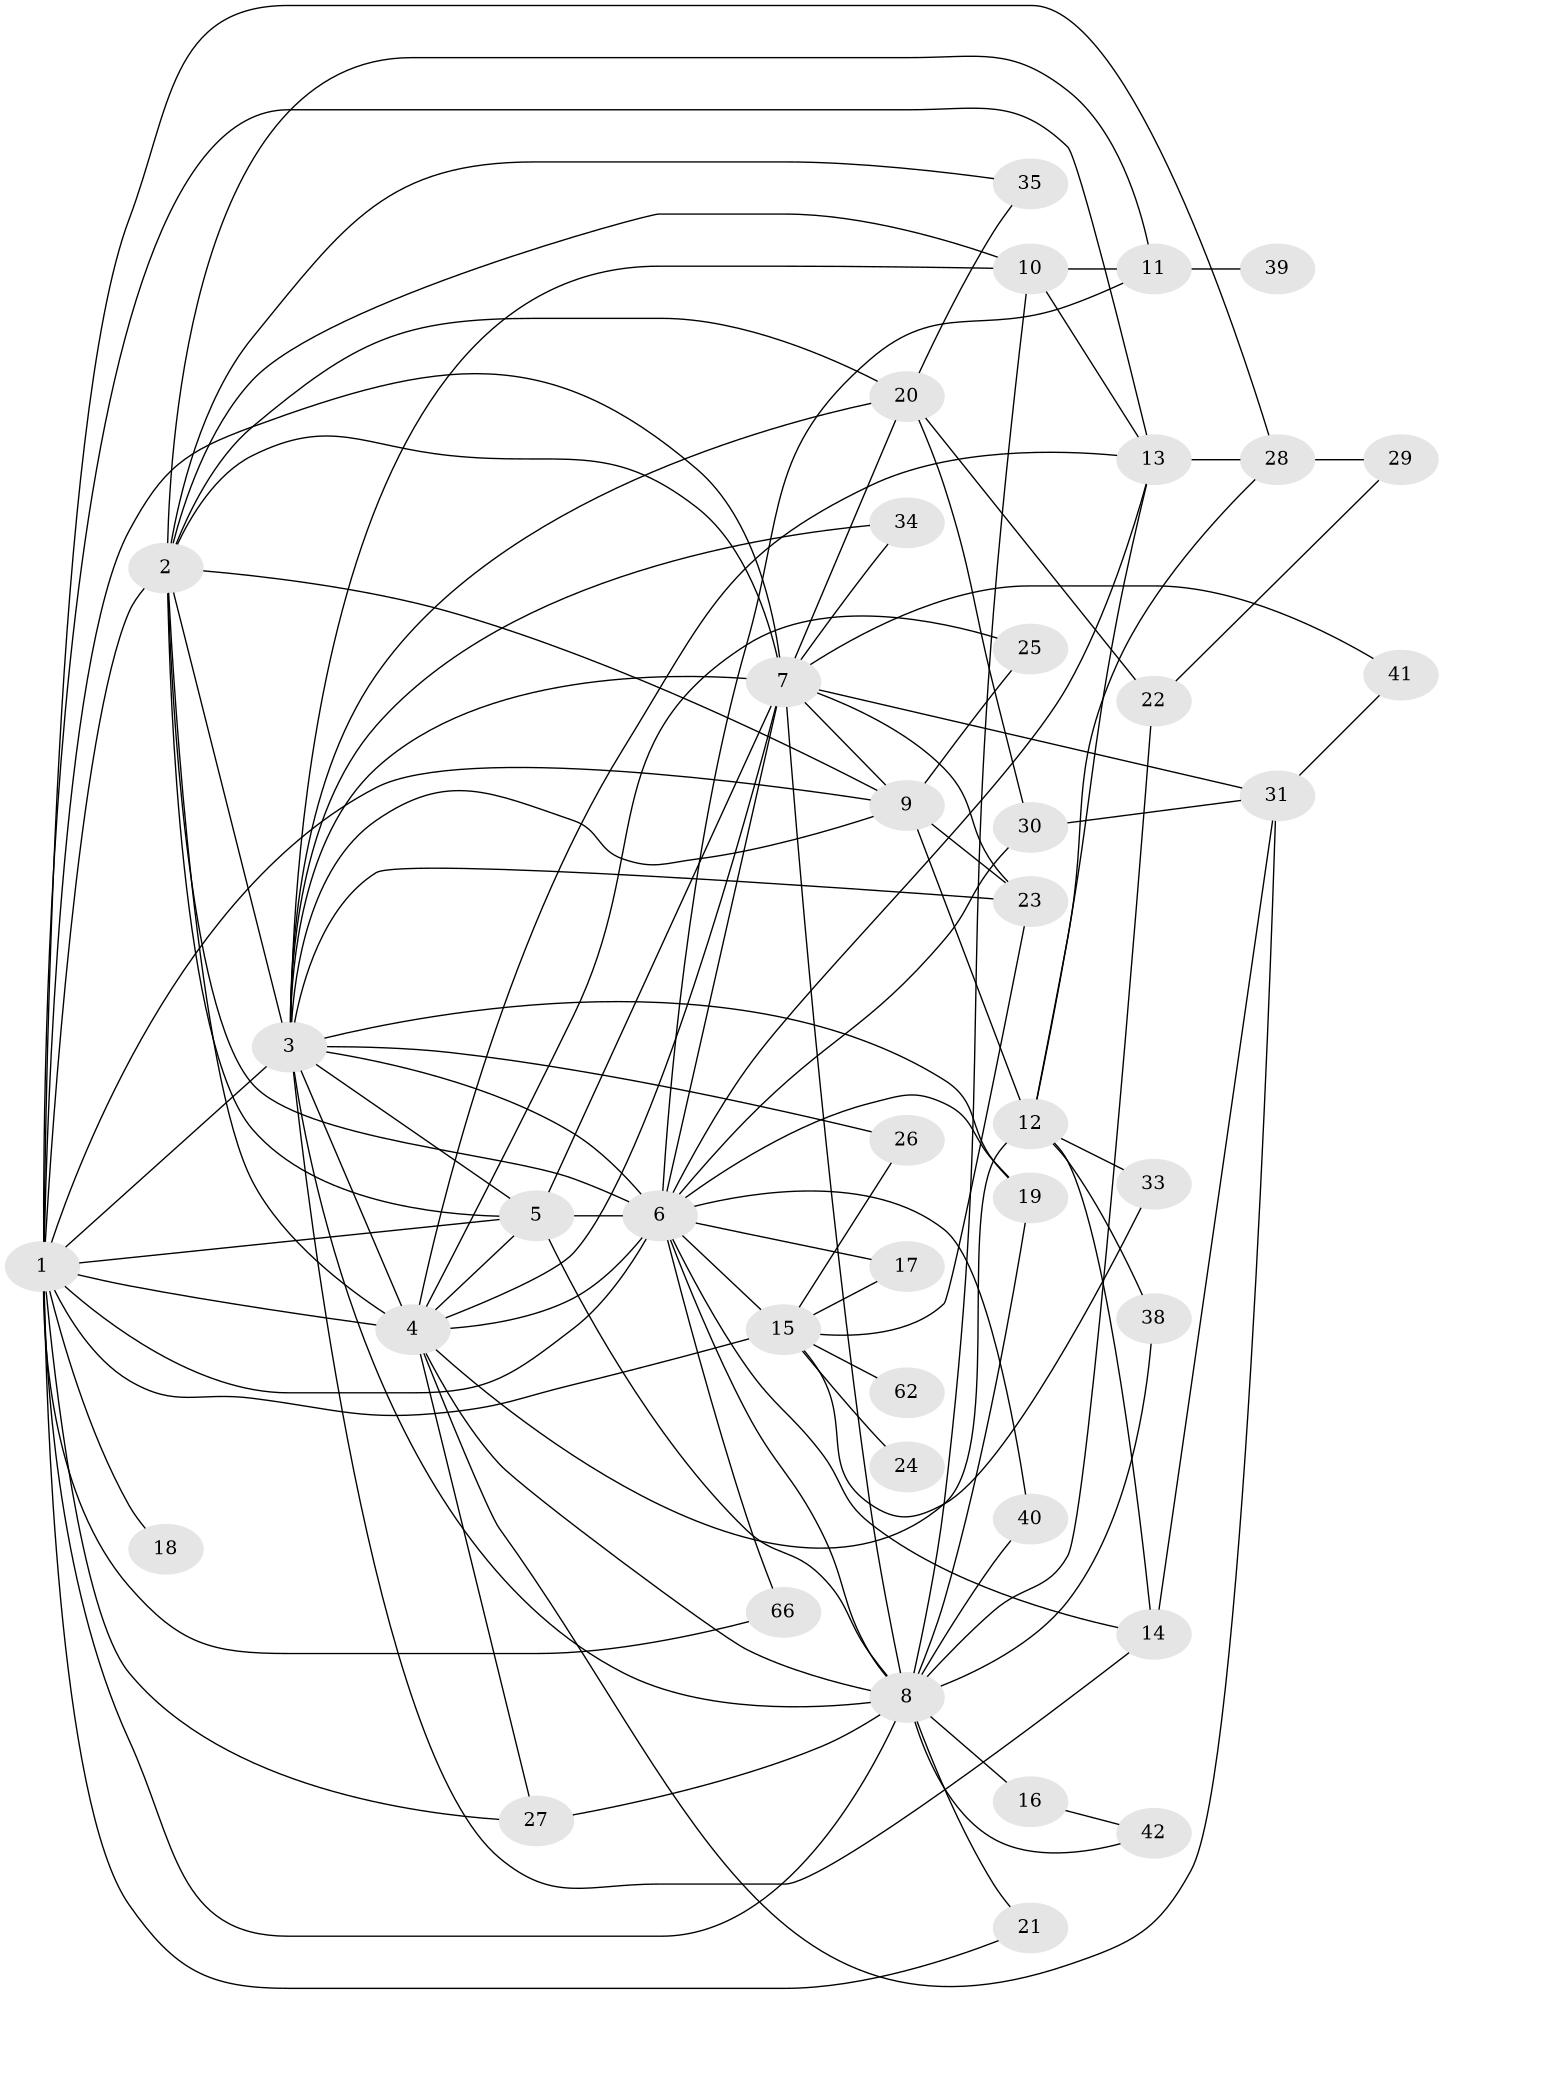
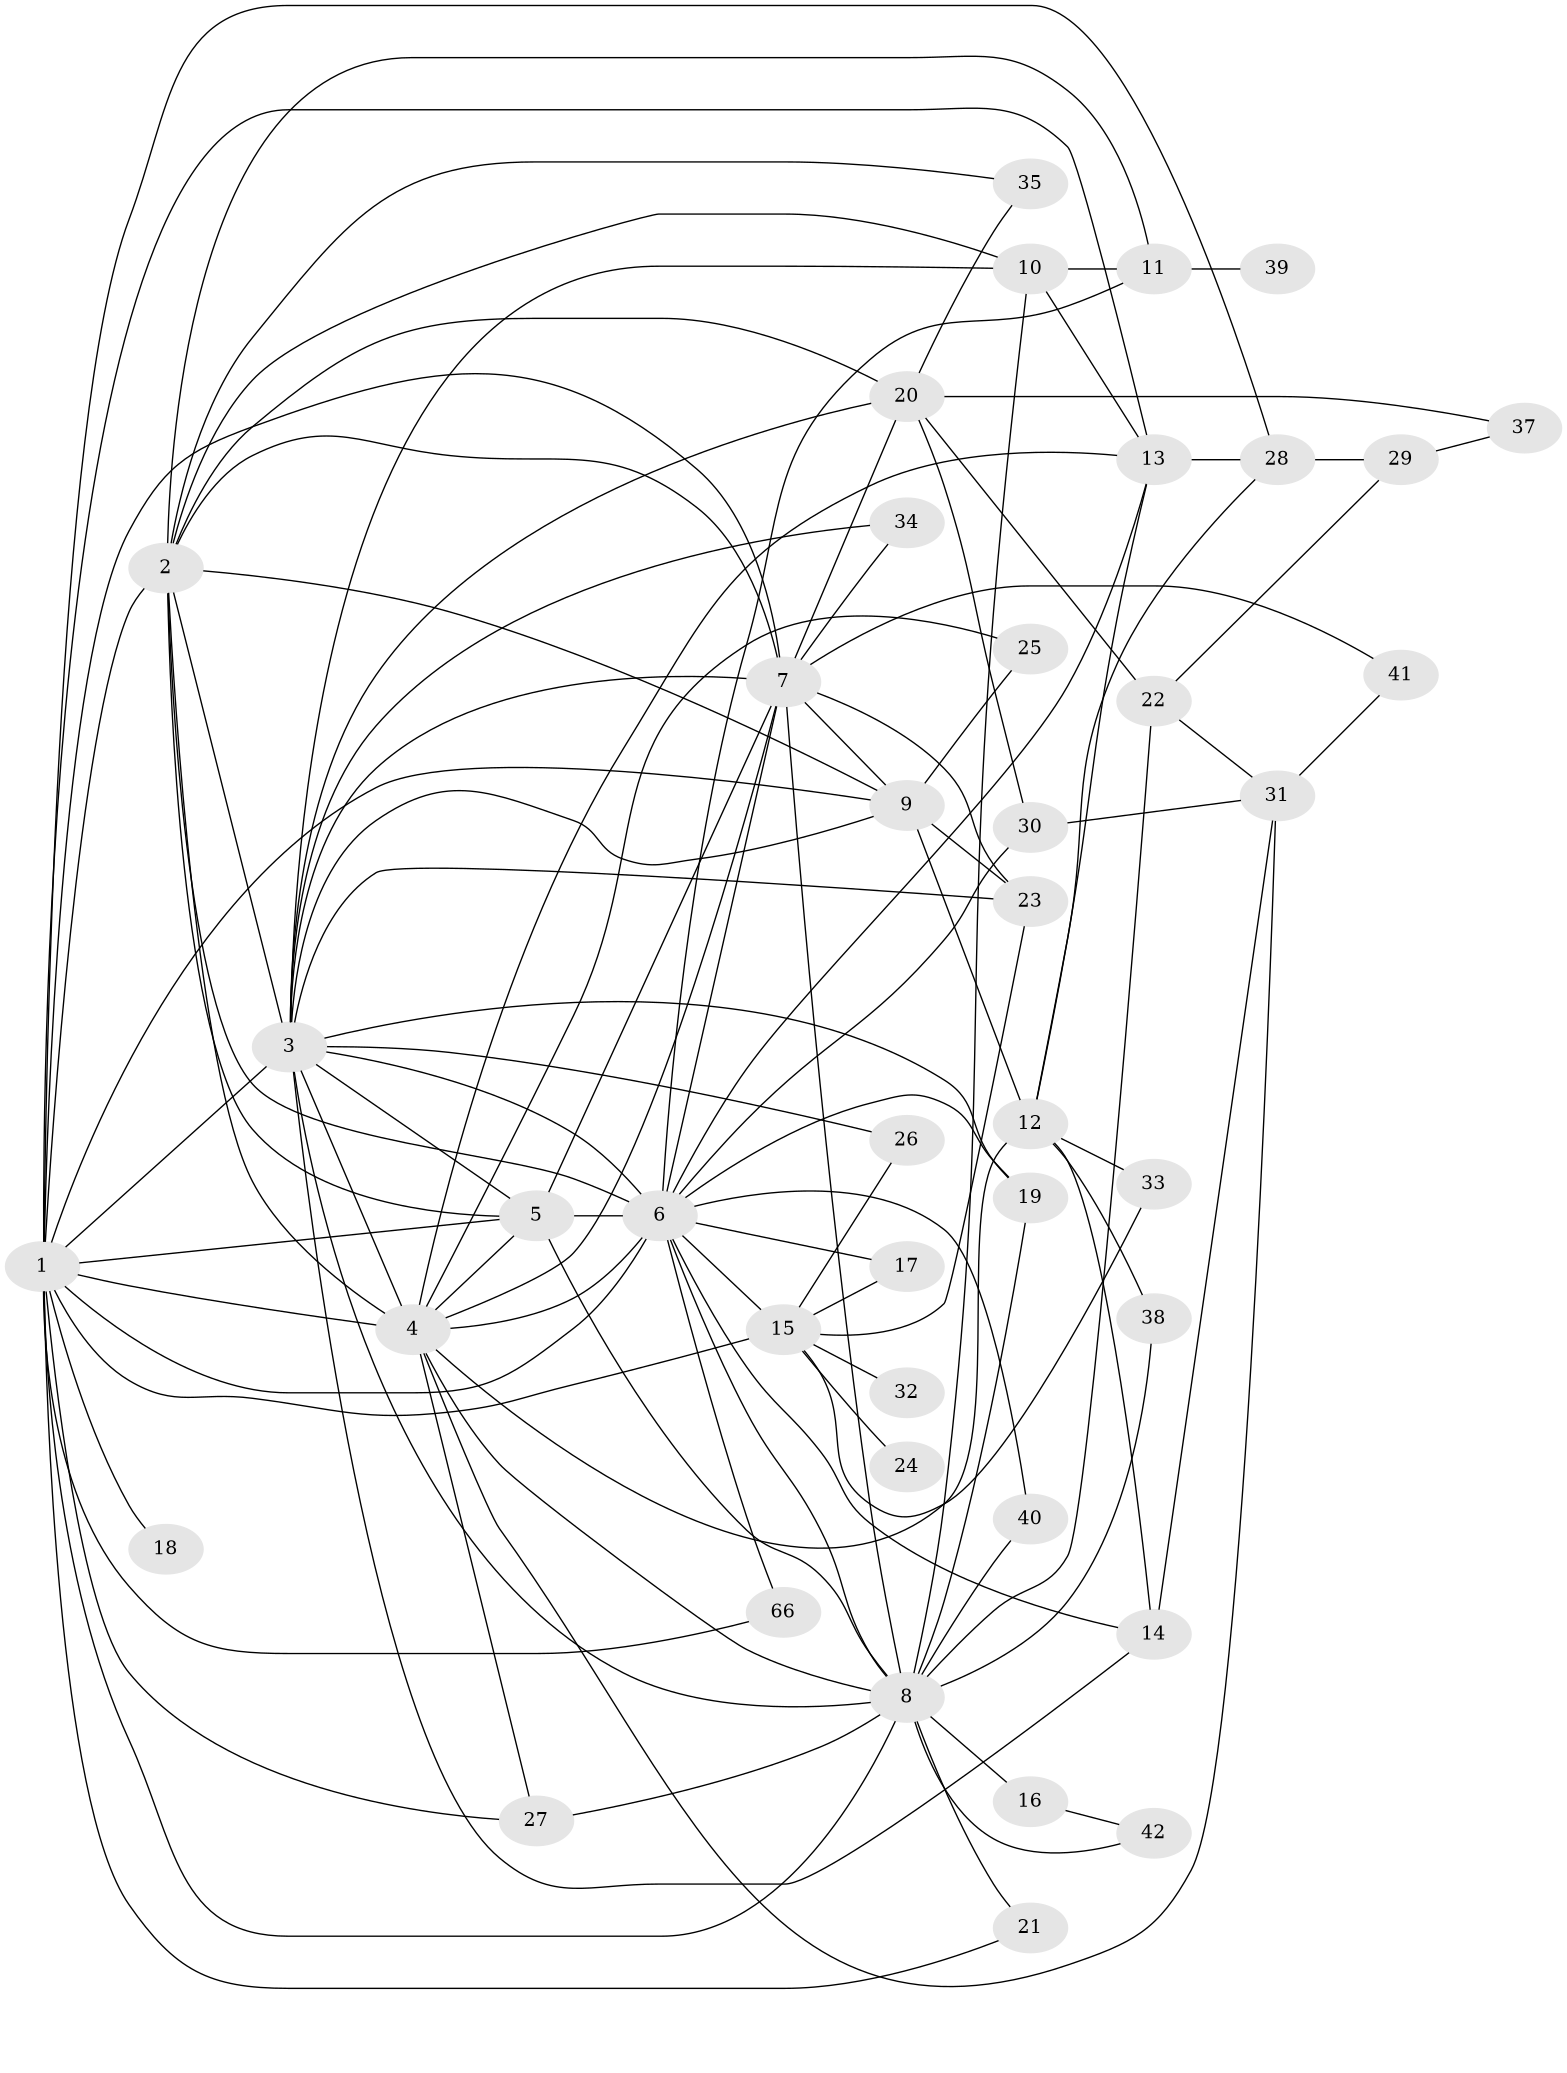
node "37": added
edge "7" -- "31": now "22" -- "31"
node "62": label "62" -> "32"
